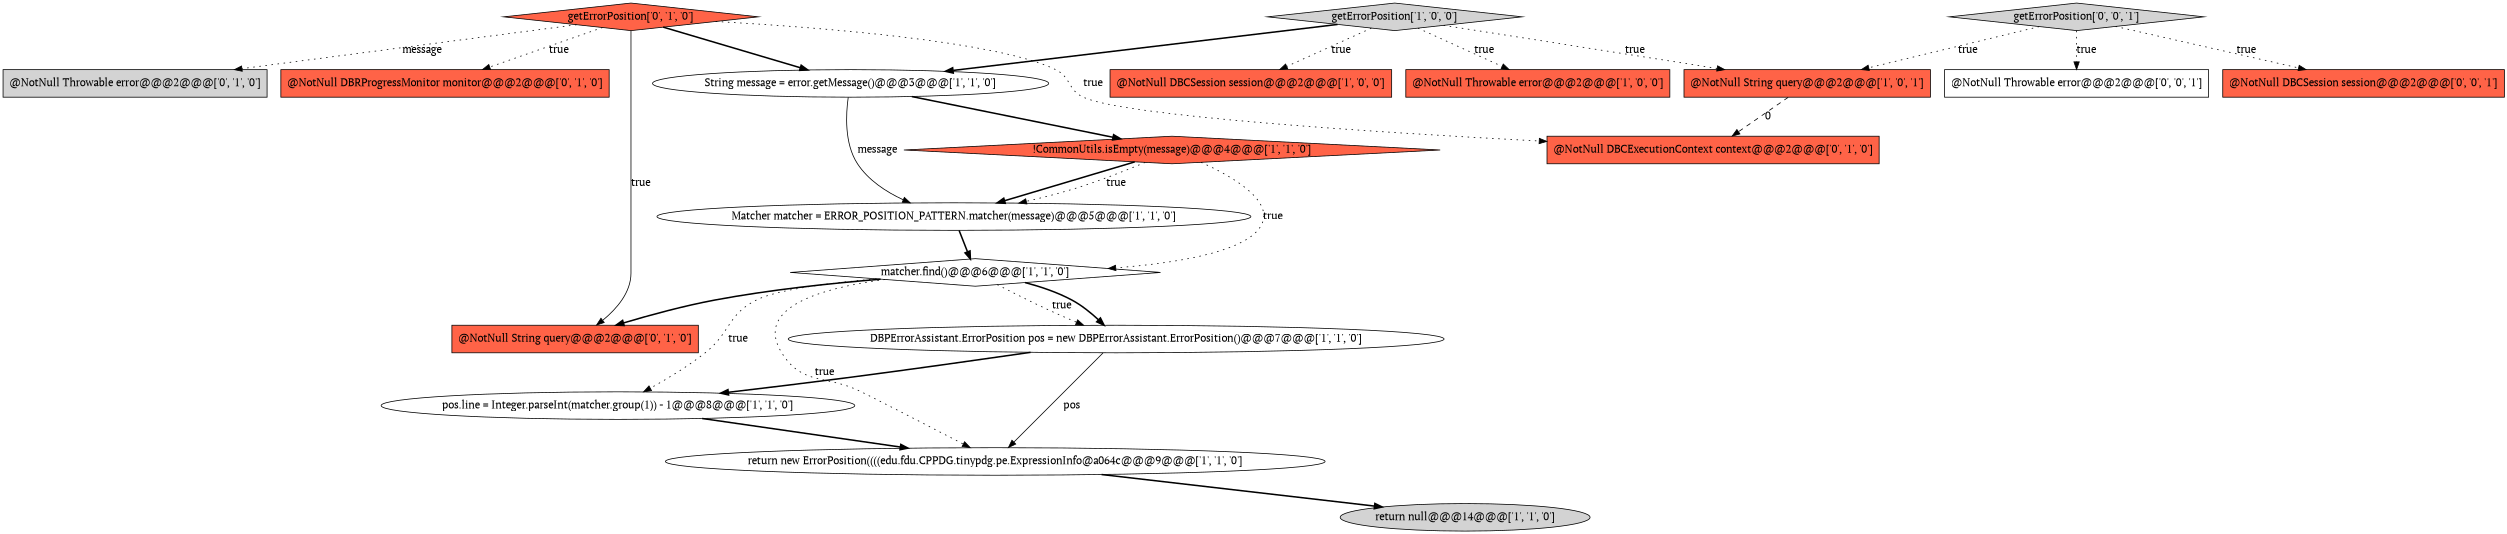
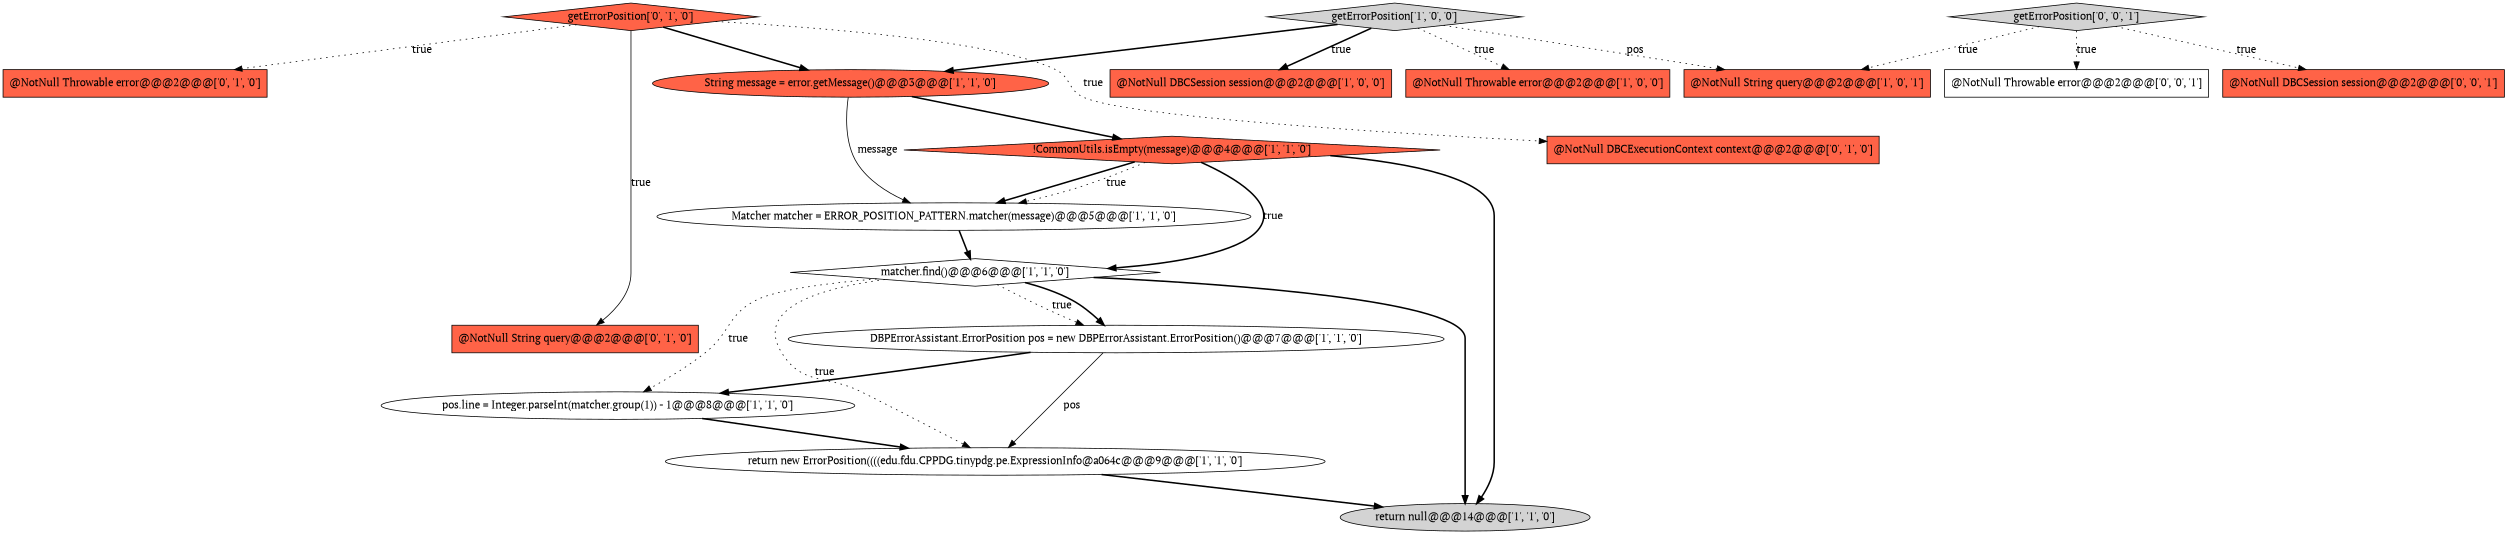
edge "getErrorPosition['1', '0', '0']" -> "@NotNull DBCSession session@@@2@@@['1', '0', '0']": style dotted -> bold
edge "getErrorPosition['0', '1', '0']" -> "@NotNull Throwable error@@@2@@@['0', '1', '0']": label "message" -> "true"
edge "getErrorPosition['1', '0', '0']" -> "@NotNull String query@@@2@@@['1', '0', '1']": label "true" -> "pos"
node "@NotNull Throwable error@@@2@@@['0', '1', '0']": fillcolor lightgray -> tomato
node "@NotNull DBRProgressMonitor monitor@@@2@@@['0', '1', '0']": removed
node "String message = error.getMessage()@@@3@@@['1', '1', '0']": fillcolor white -> tomato
edge "@NotNull String query@@@2@@@['1', '0', '1']" -> "@NotNull DBCExecutionContext context@@@2@@@['0', '1', '0']": removed, label "0"
edge "!CommonUtils.isEmpty(message)@@@4@@@['1', '1', '0']" -> "matcher.find()@@@6@@@['1', '1', '0']": style dotted -> bold
edge "!CommonUtils.isEmpty(message)@@@4@@@['1', '1', '0']" -> "return null@@@14@@@['1', '1', '0']": added
edge "matcher.find()@@@6@@@['1', '1', '0']" -> "@NotNull String query@@@2@@@['0', '1', '0']": now "matcher.find()@@@6@@@['1', '1', '0']" -> "return null@@@14@@@['1', '1', '0']"
